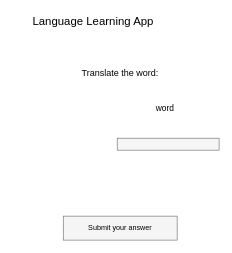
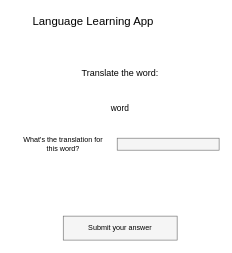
node "word": moved (165, 108) -> (120, 108)
node "What's the translation for this word?": added
